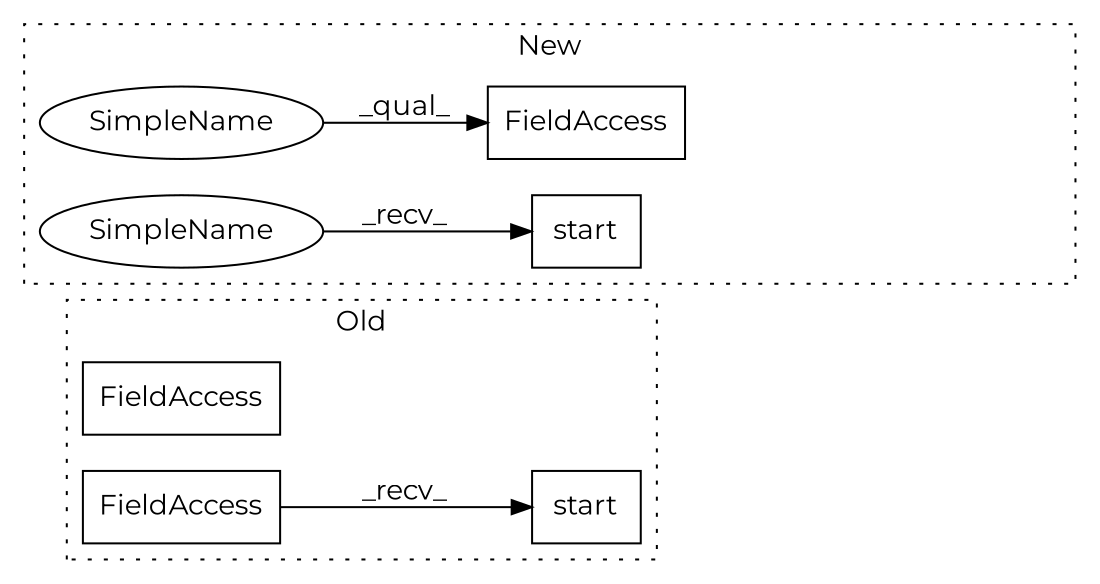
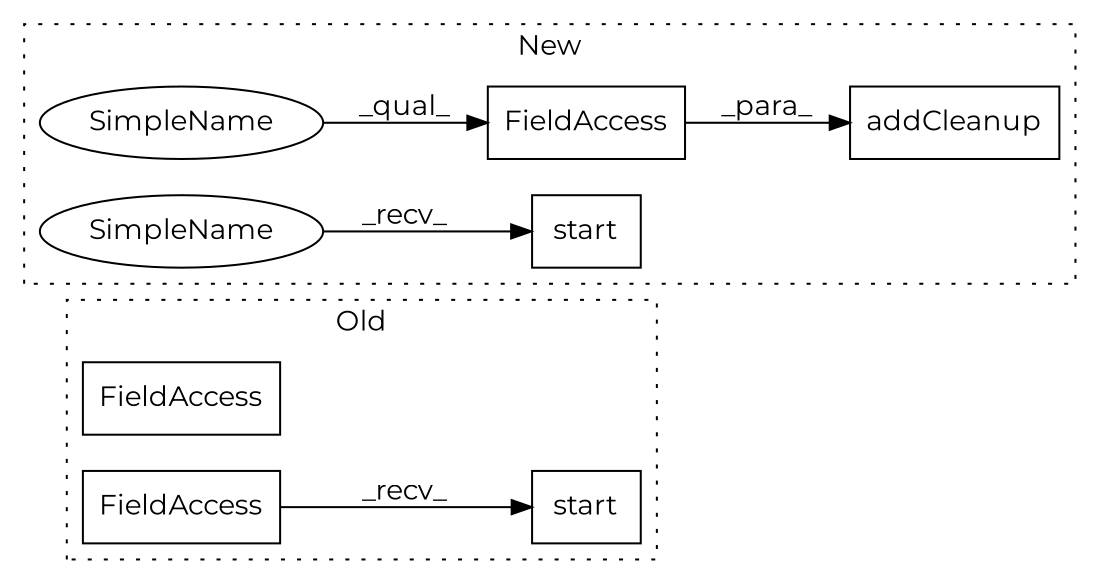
node "addCleanup": added
